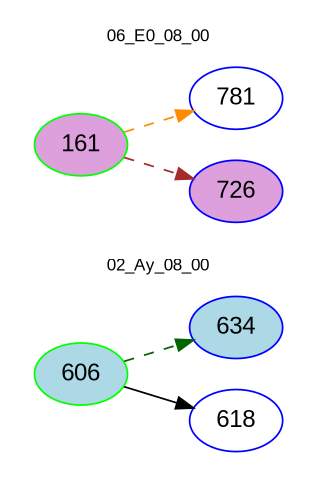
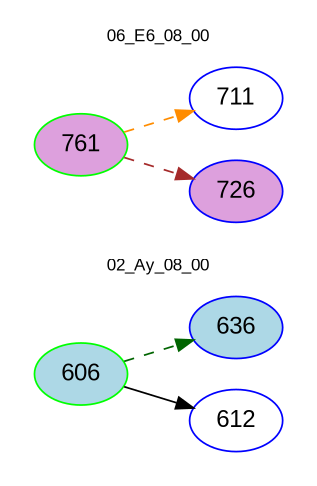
cluster "06_E0_08_00": label "06_E0_08_00" -> "06_E6_08_00"
node "781": label "781" -> "711"
node "161": label "161" -> "761"
node "634": label "634" -> "636"
node "618": label "618" -> "612"
